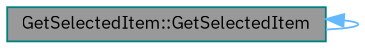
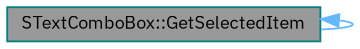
node "GetSelectedItem::GetSelectedItem": label "GetSelectedItem::GetSelectedItem" -> "STextComboBox::GetSelectedItem"
